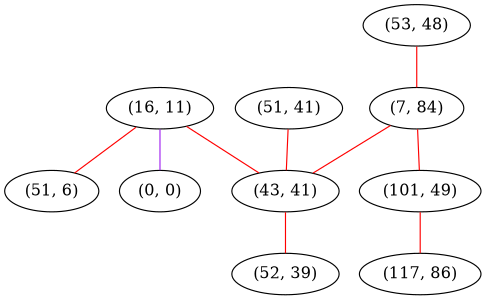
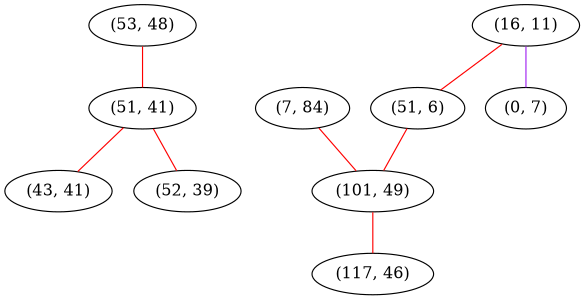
edge "(53, 48)" -- "(7, 84)": now "(53, 48)" -- "(51, 41)"
edge "(7, 84)" -- "(43, 41)": removed
edge "(51, 6)" -- "(101, 49)": added
edge "(16, 11)" -- "(43, 41)": removed
node "(0, 0)": label "(0, 0)" -> "(0, 7)"
edge "(43, 41)" -- "(52, 39)": now "(51, 41)" -- "(52, 39)"
node "(117, 86)": label "(117, 86)" -> "(117, 46)"
